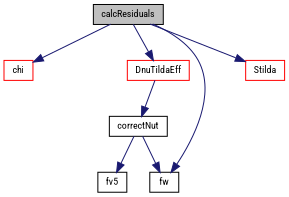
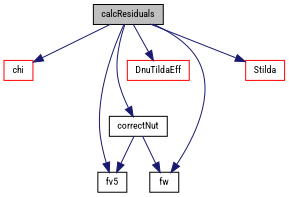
edge "calcResiduals" -> "fv5": added
edge "DnuTildaEff" -> "correctNut": now "calcResiduals" -> "correctNut"
